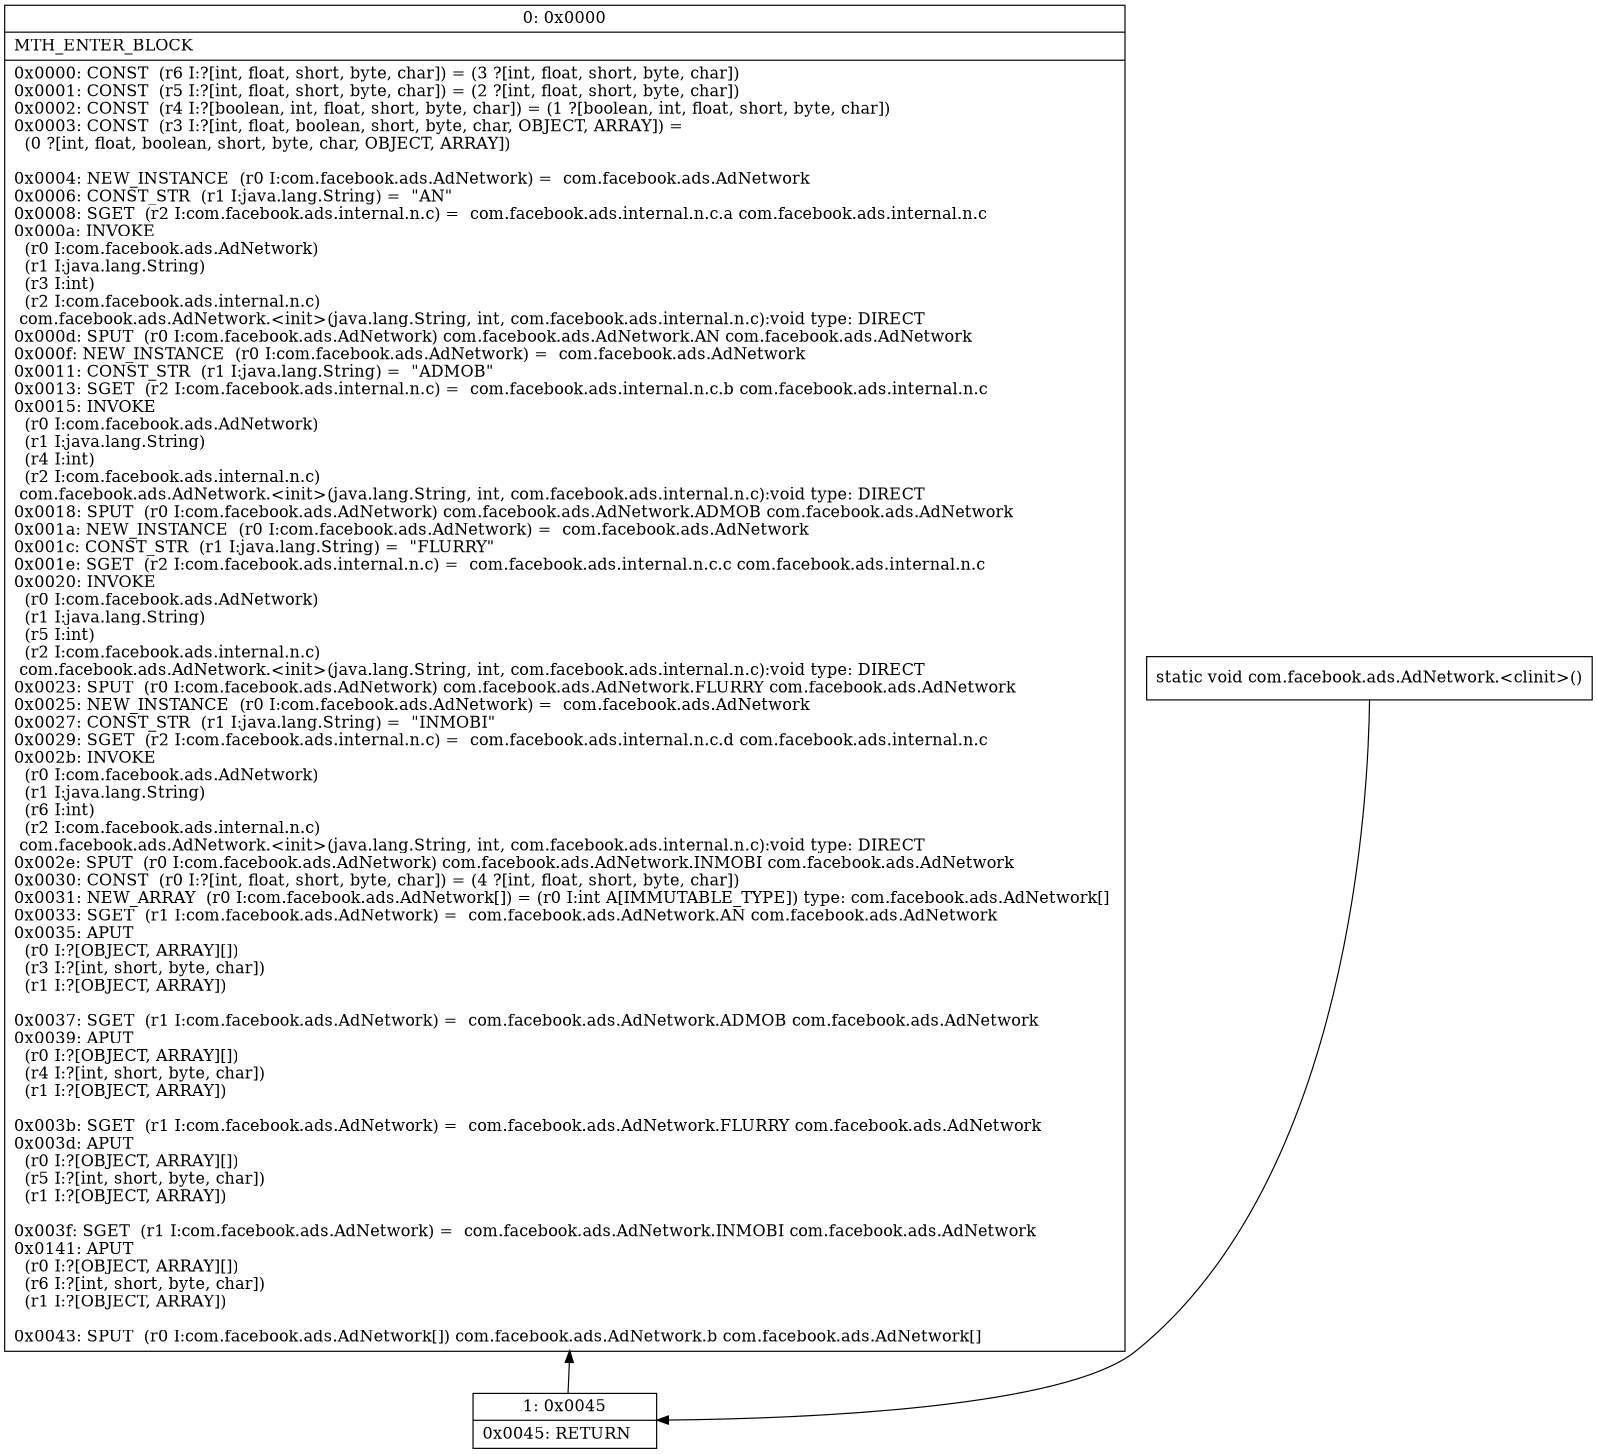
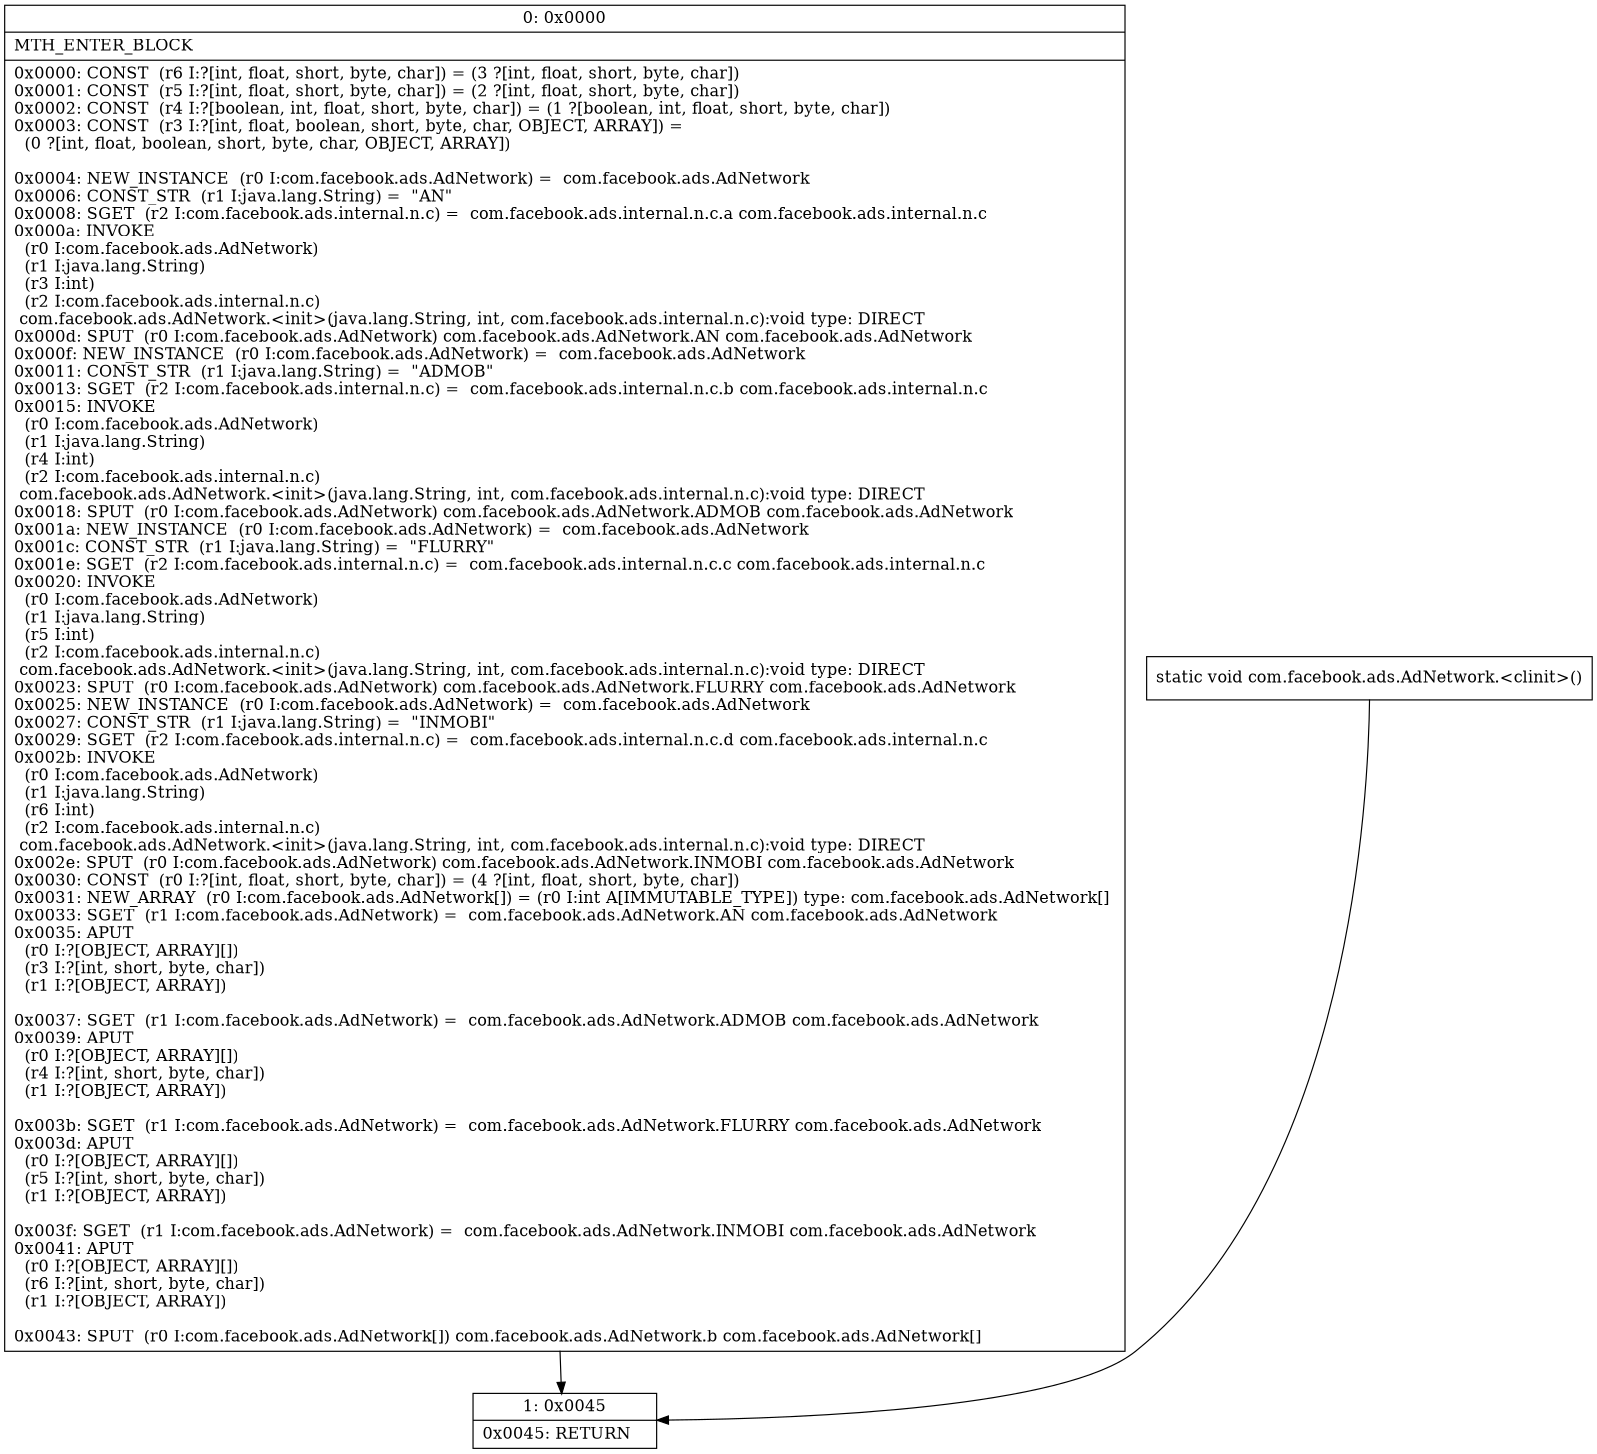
node "0: 0x0000": text "0x0141: APUT" -> "0x0041: APUT"
edge "1: 0x0045" -> "0: 0x0000": reversed
